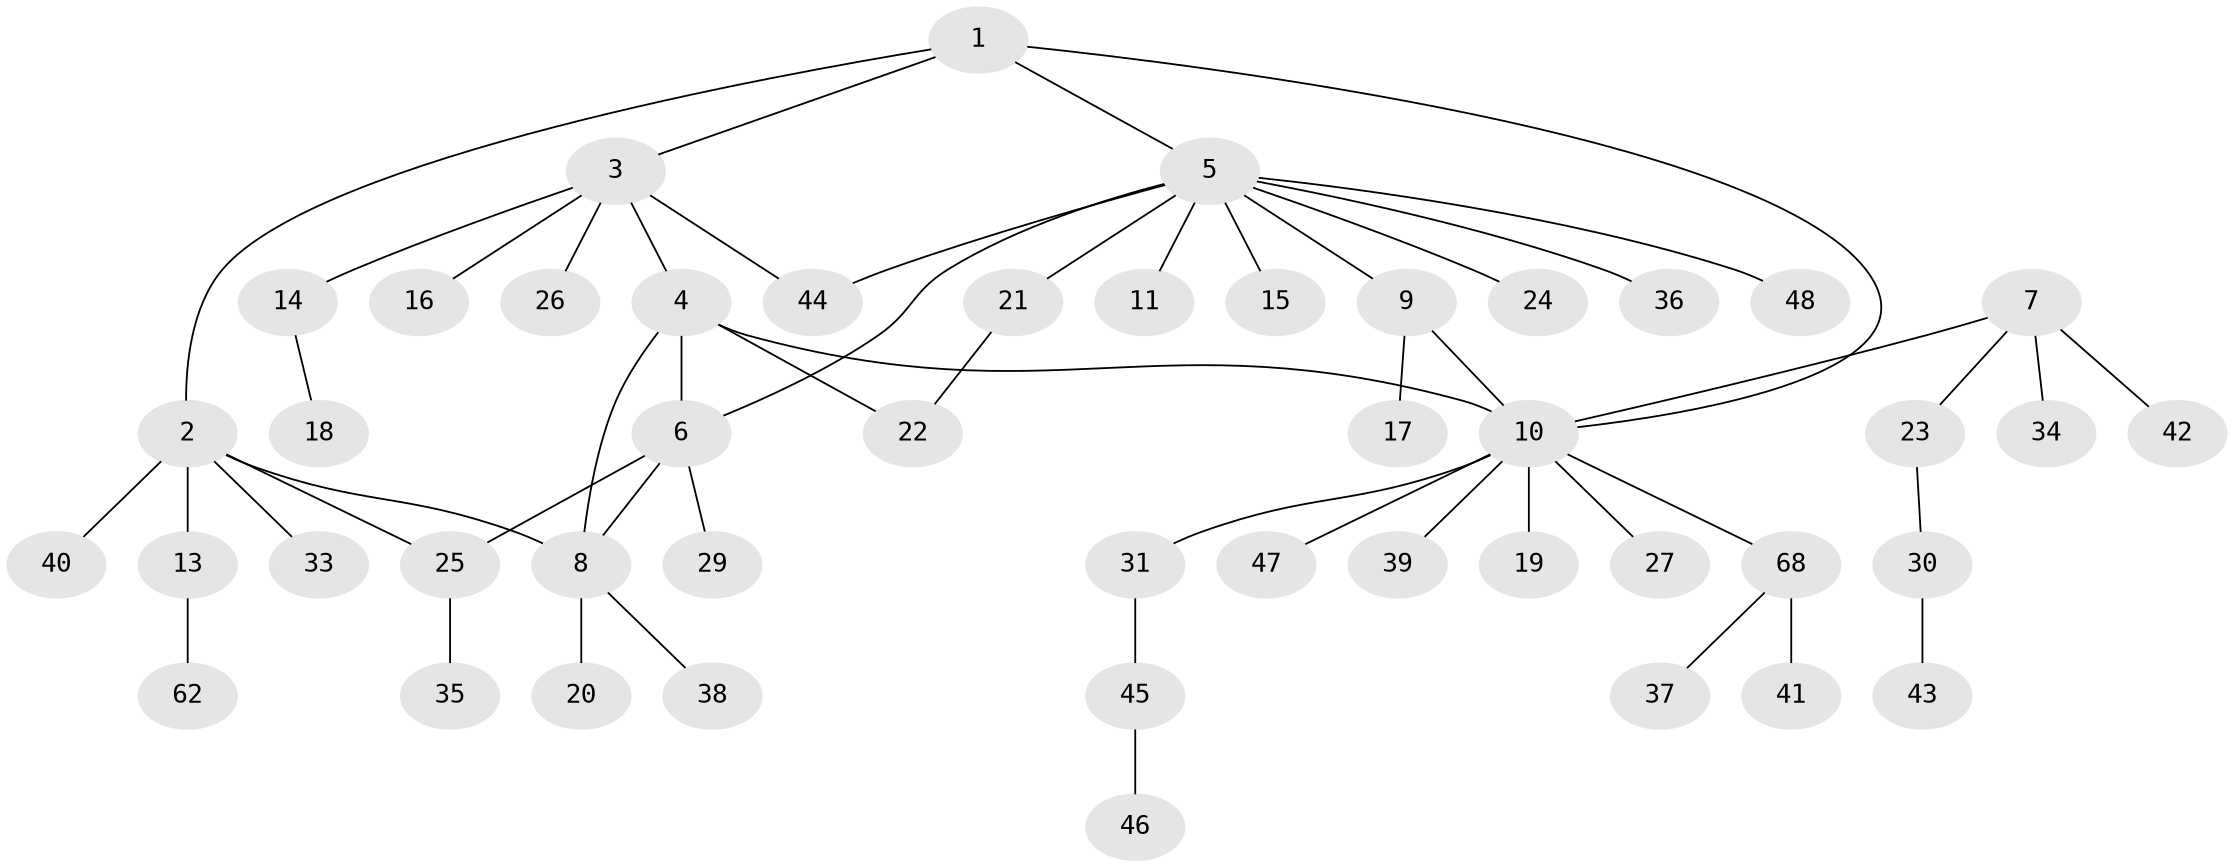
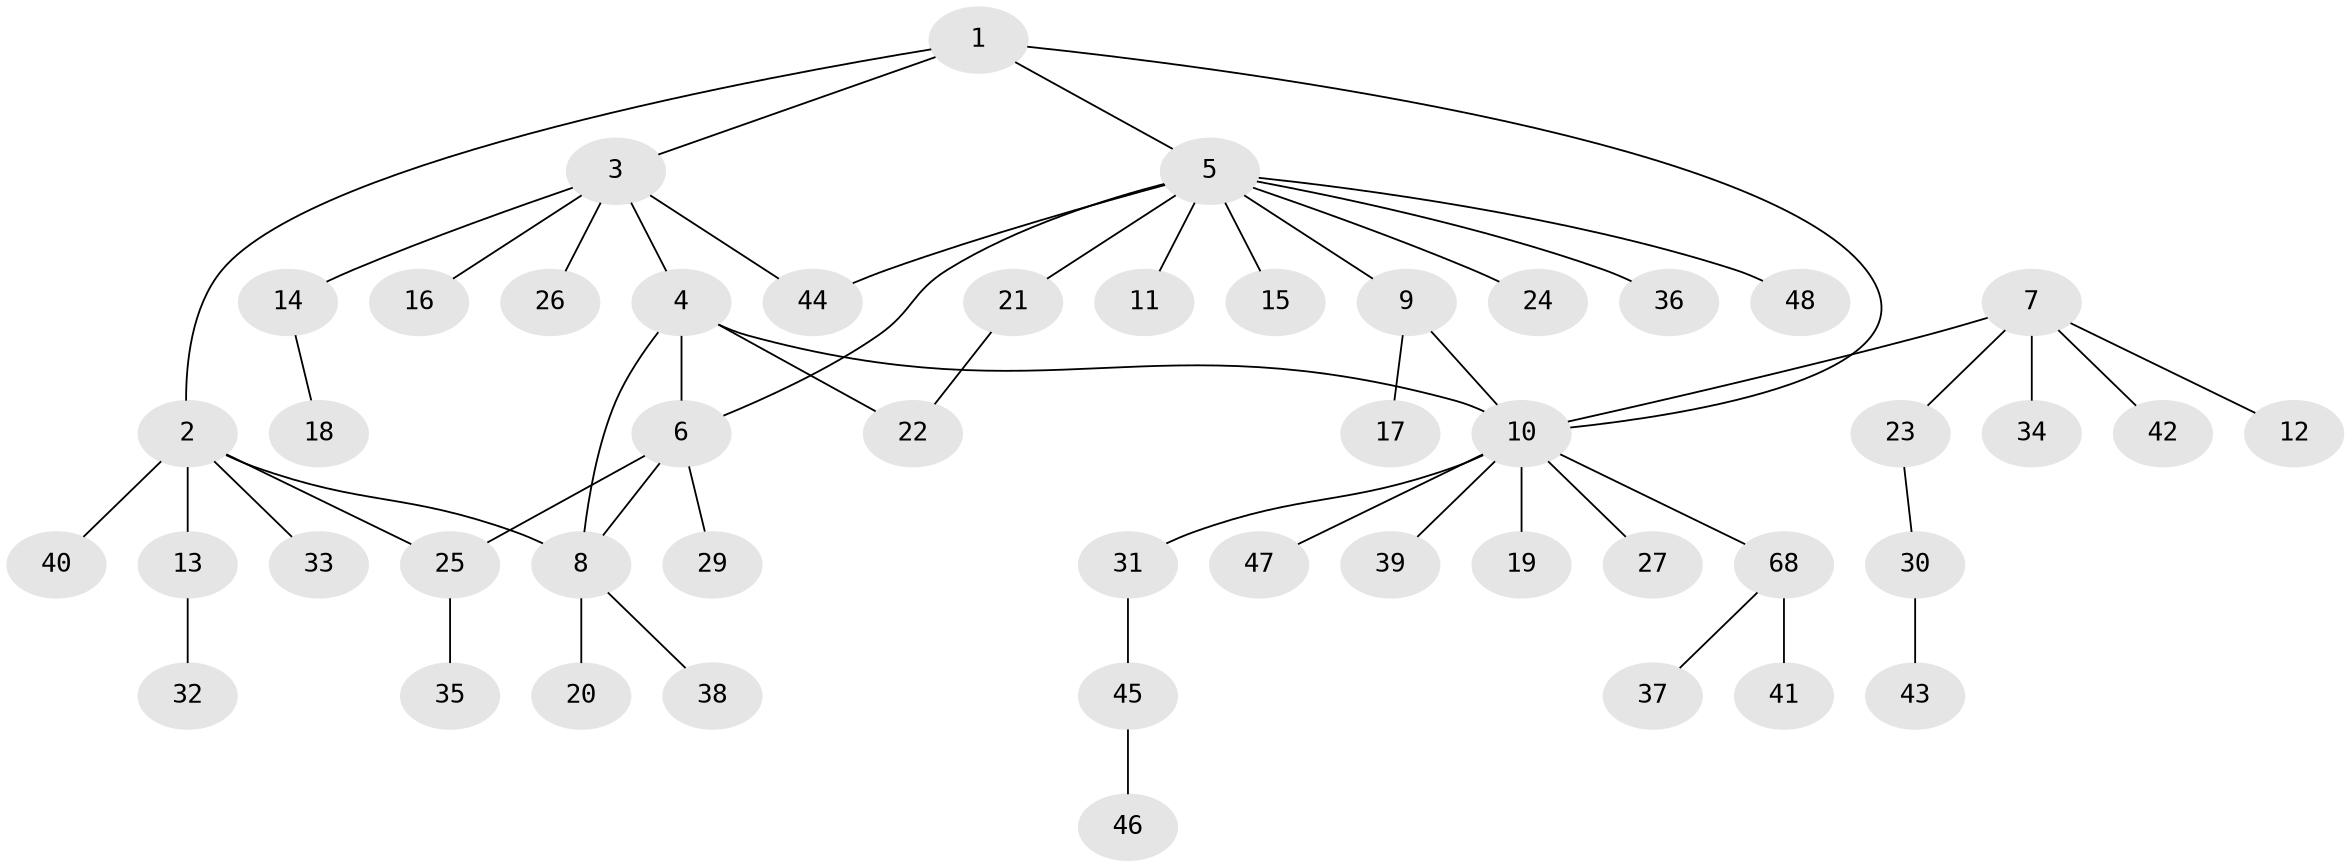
node "12": added
node "62": label "62" -> "32"
